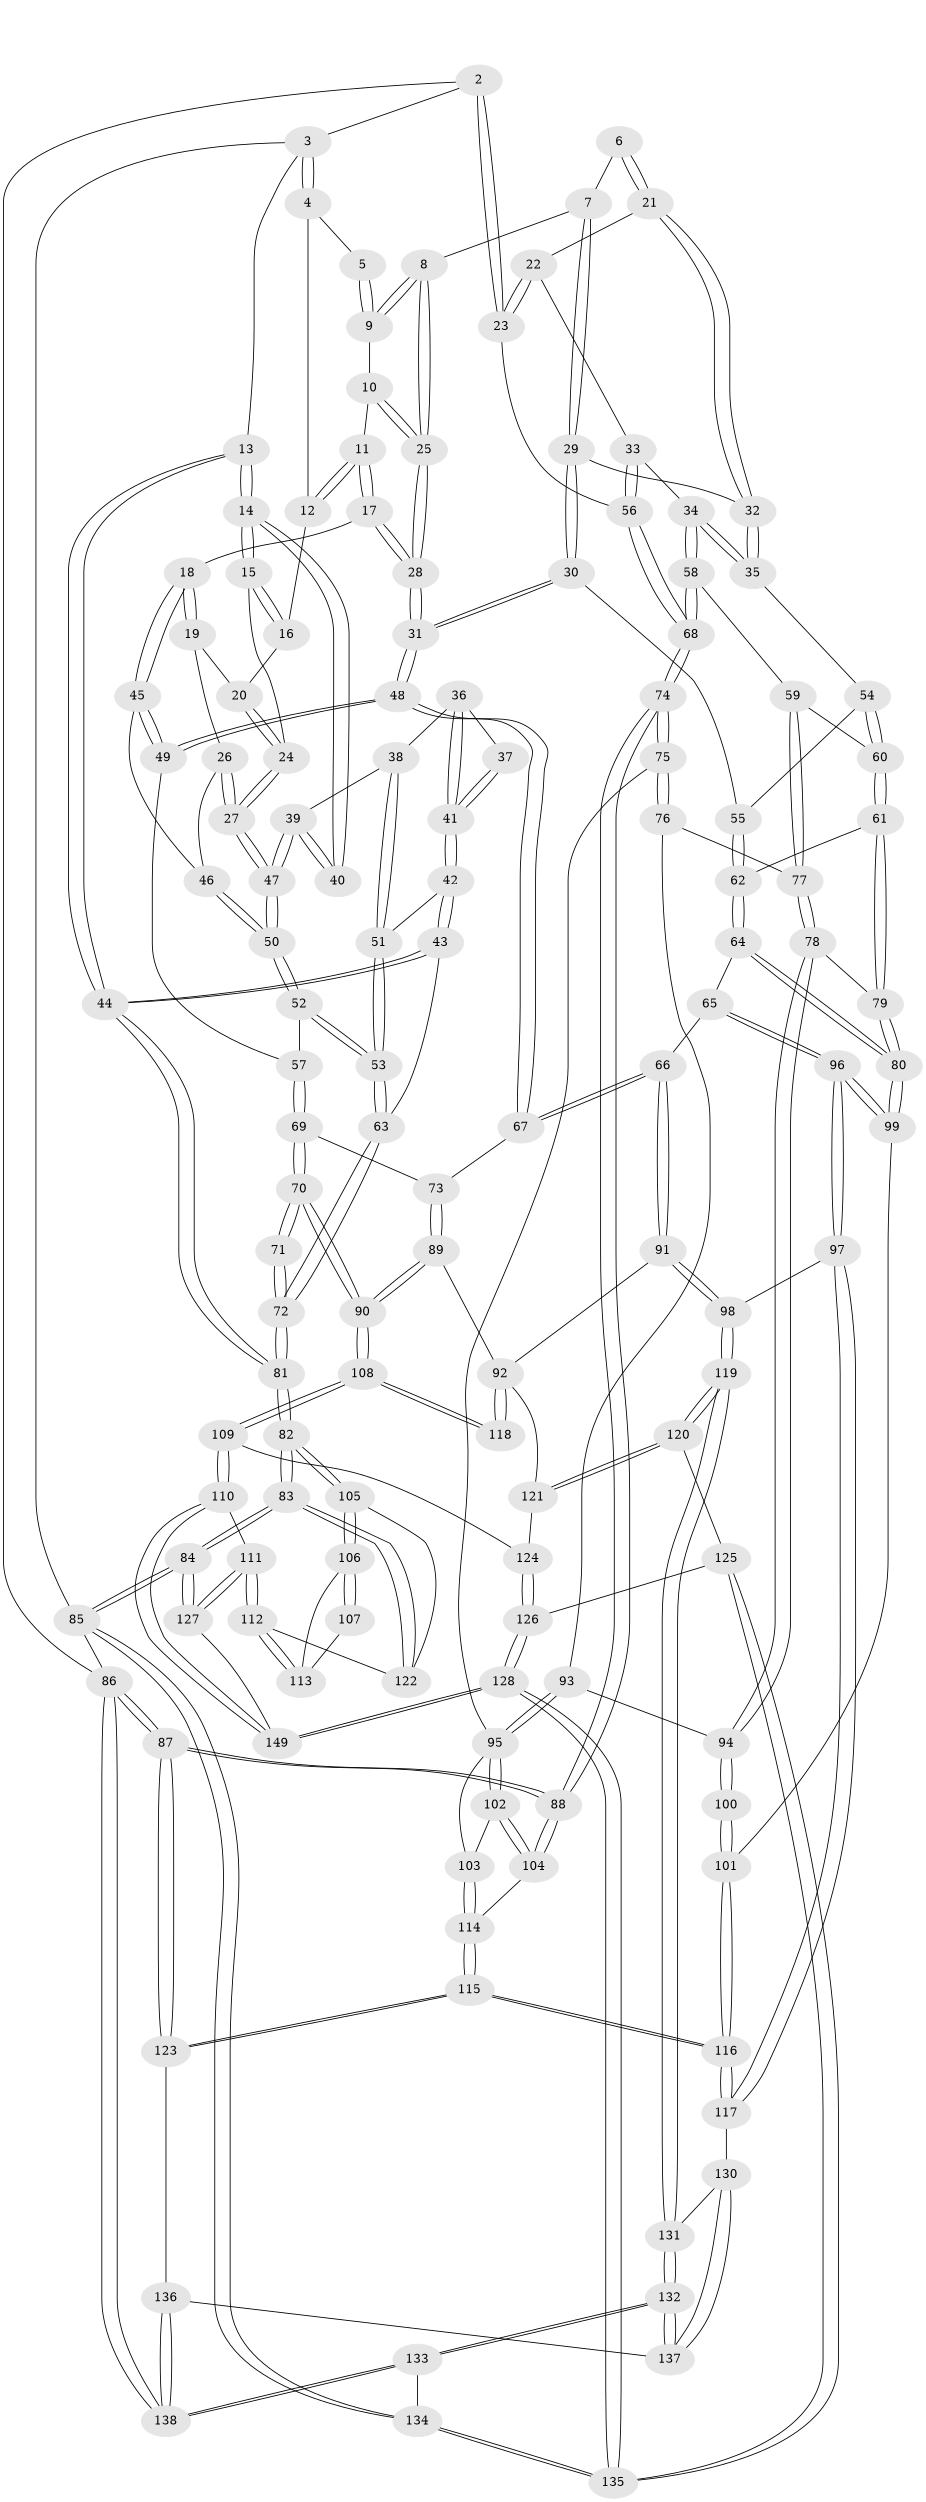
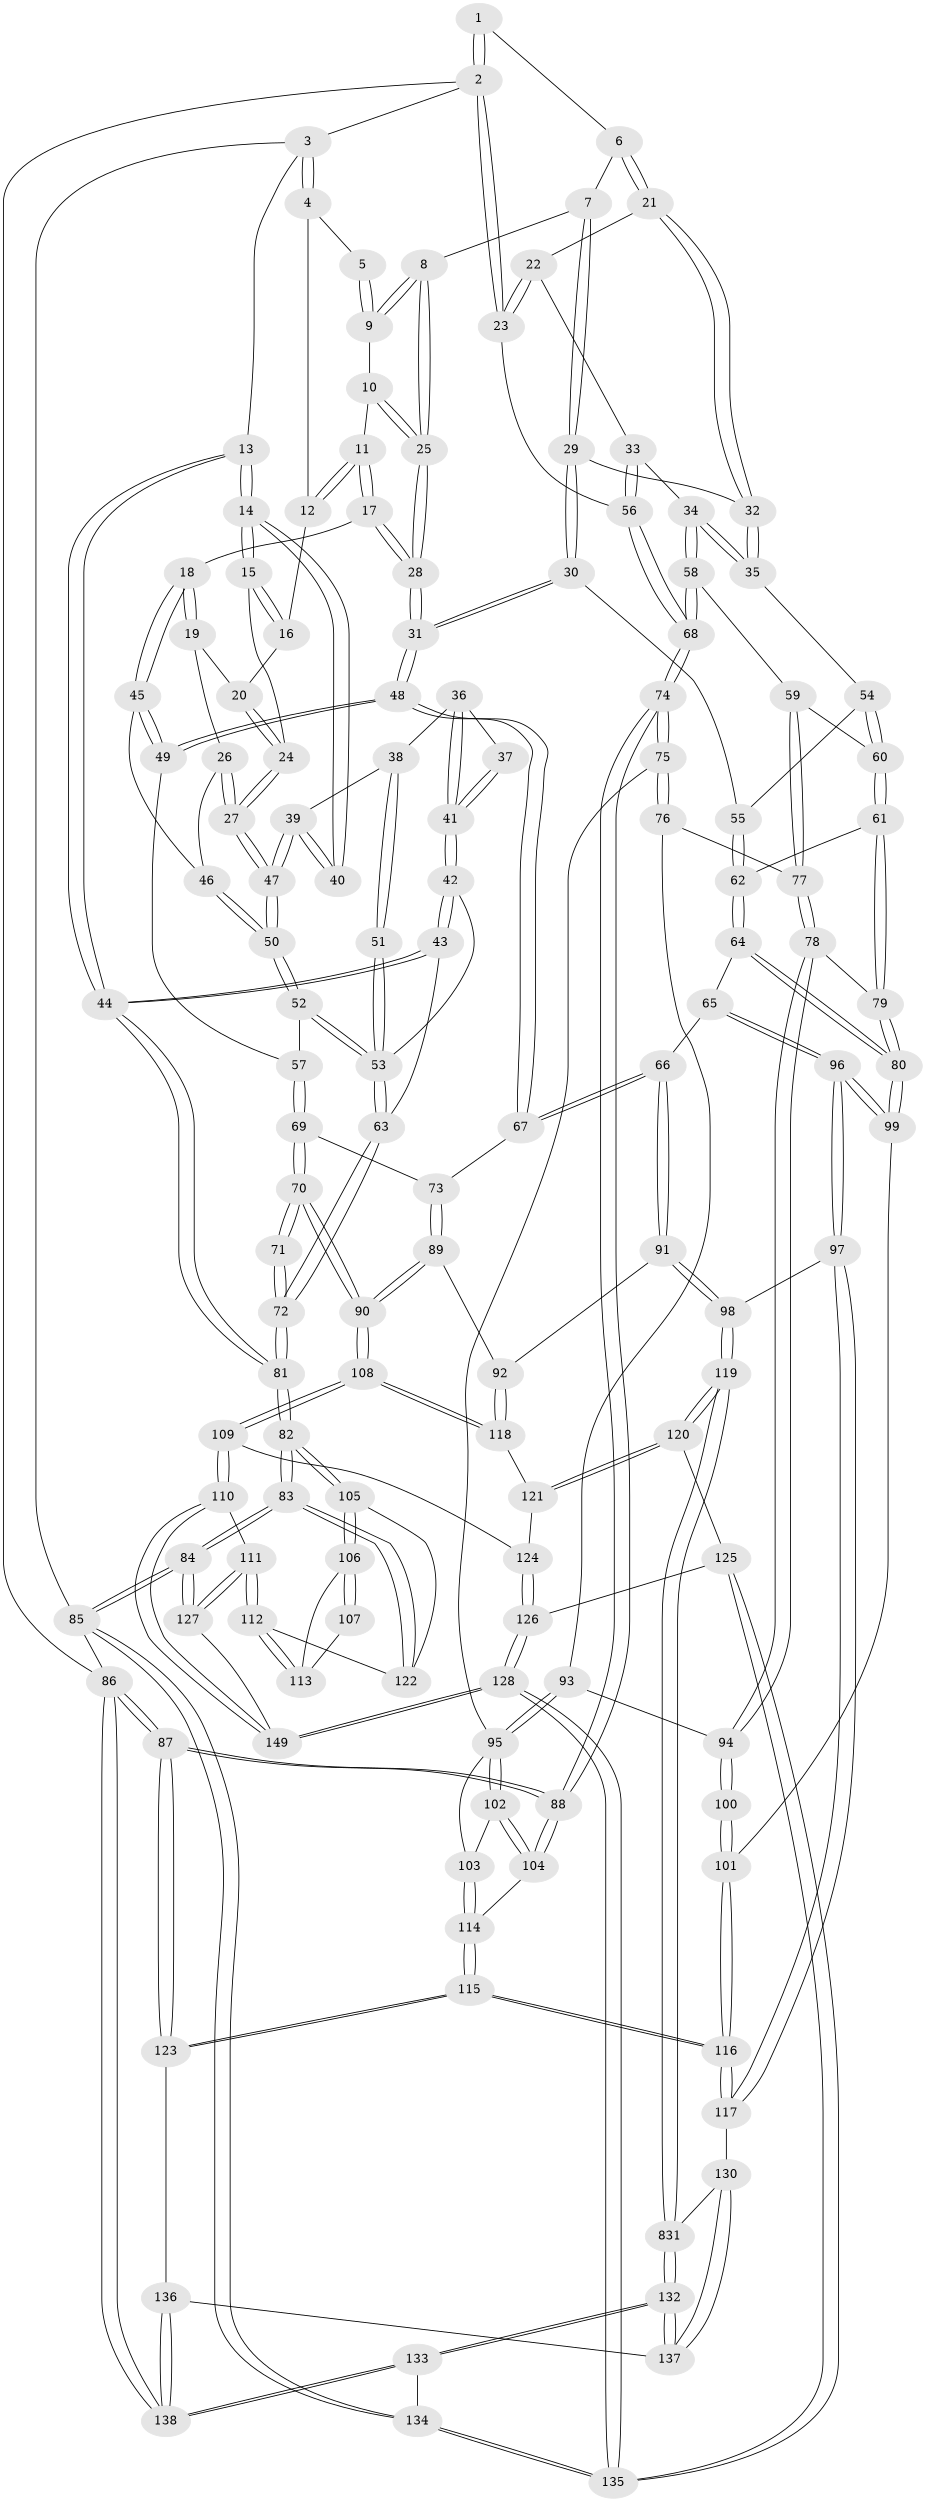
node "1": added
edge "42" -- "51": now "42" -- "53"
edge "92" -- "121": now "118" -- "121"
node "131": label "131" -> "831"
